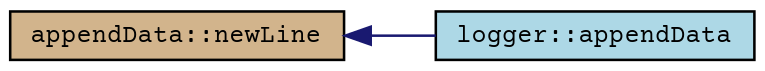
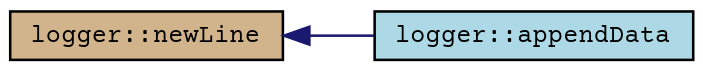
node "appendData::newLine": label "appendData::newLine" -> "logger::newLine"
